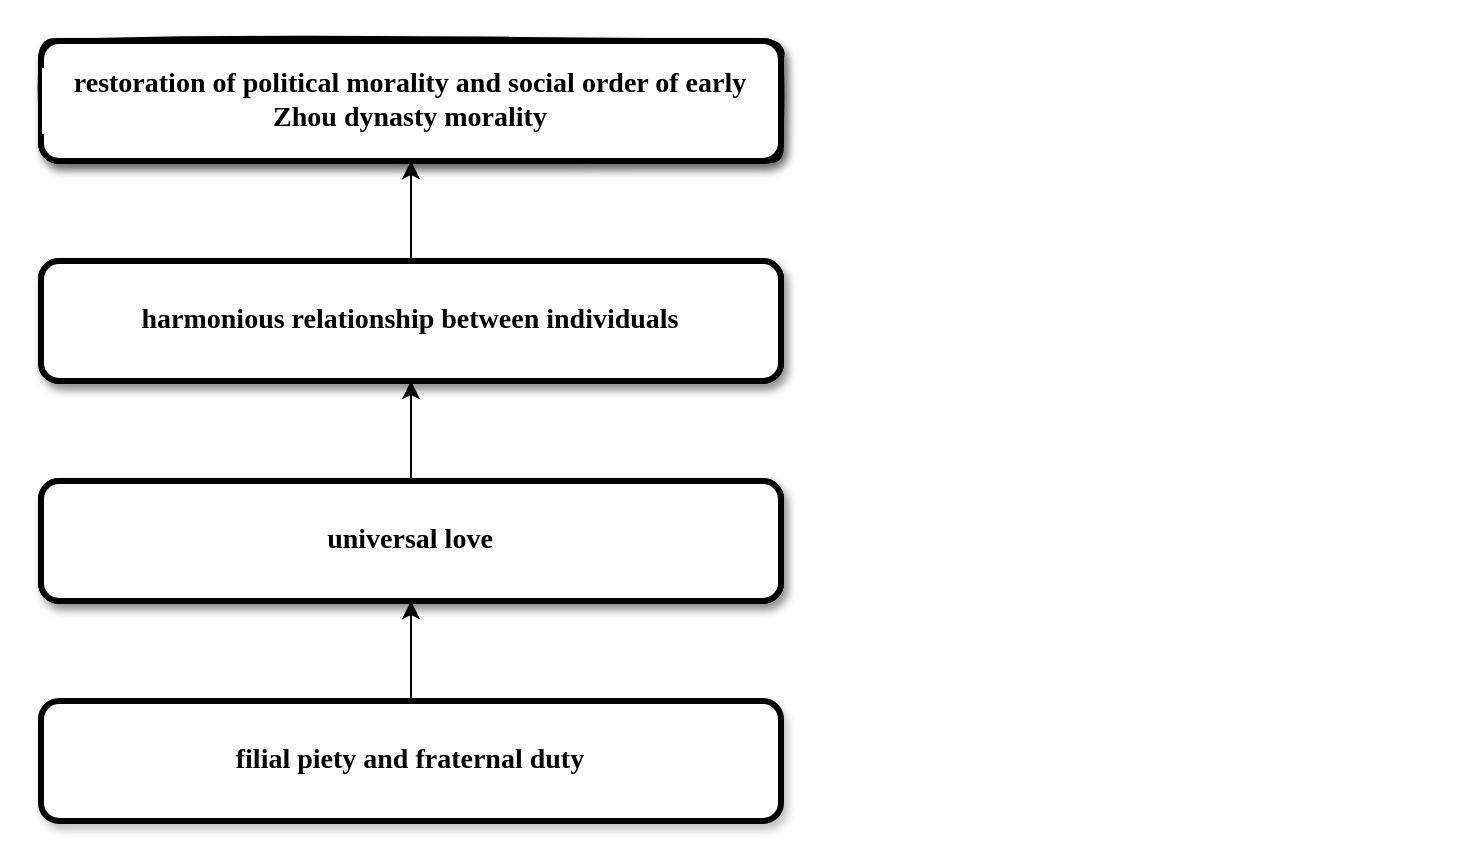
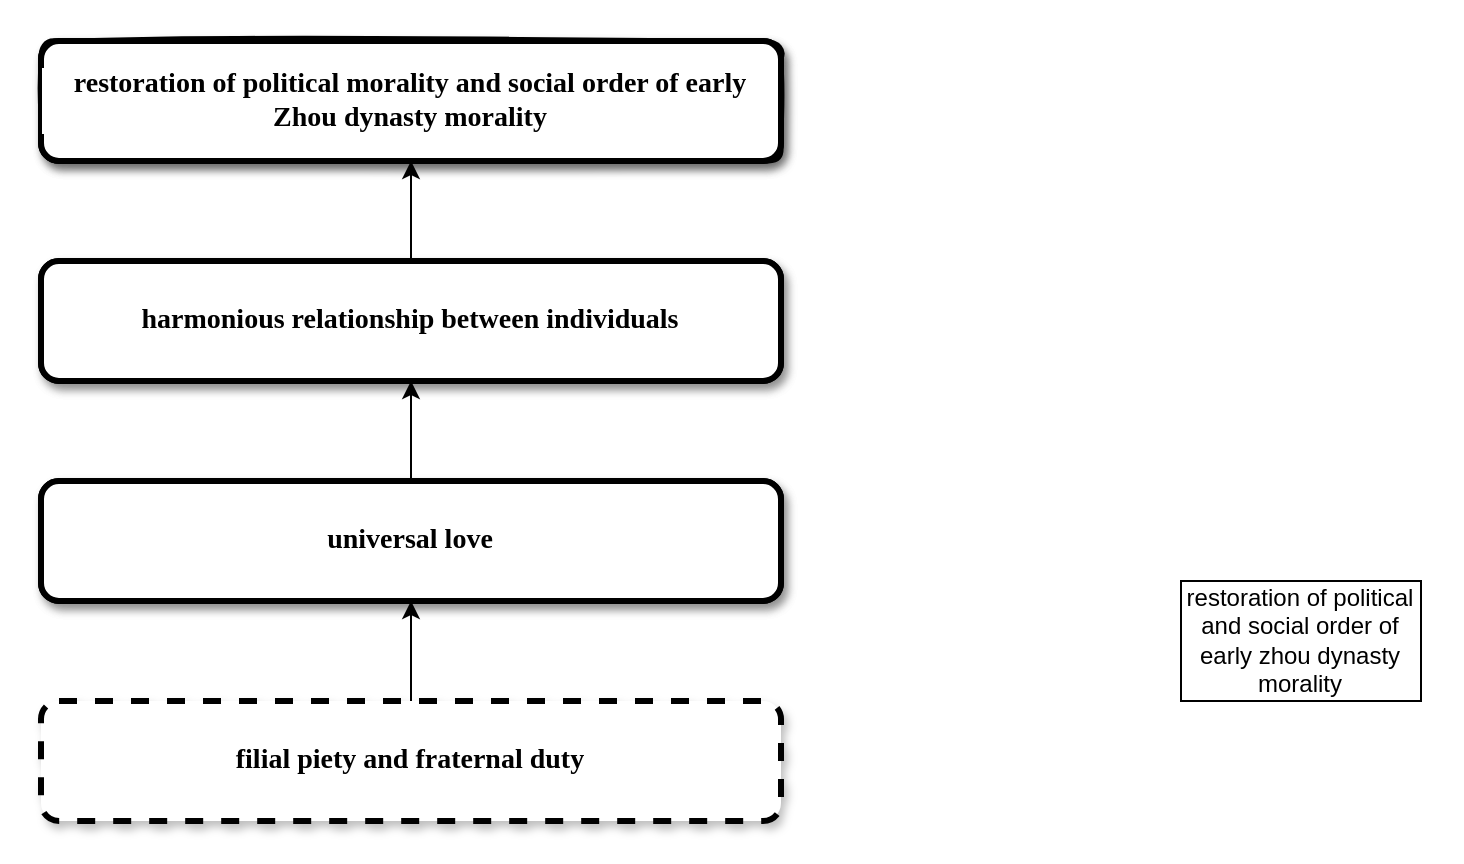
node "restoration of political and social order of early zhou dynasty morality": added
node "filial piety and fraternal duty": style solid -> dashed
